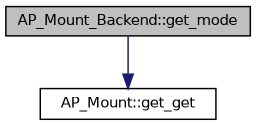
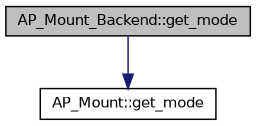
node "AP_Mount::get_get": label "AP_Mount::get_get" -> "AP_Mount::get_mode"
